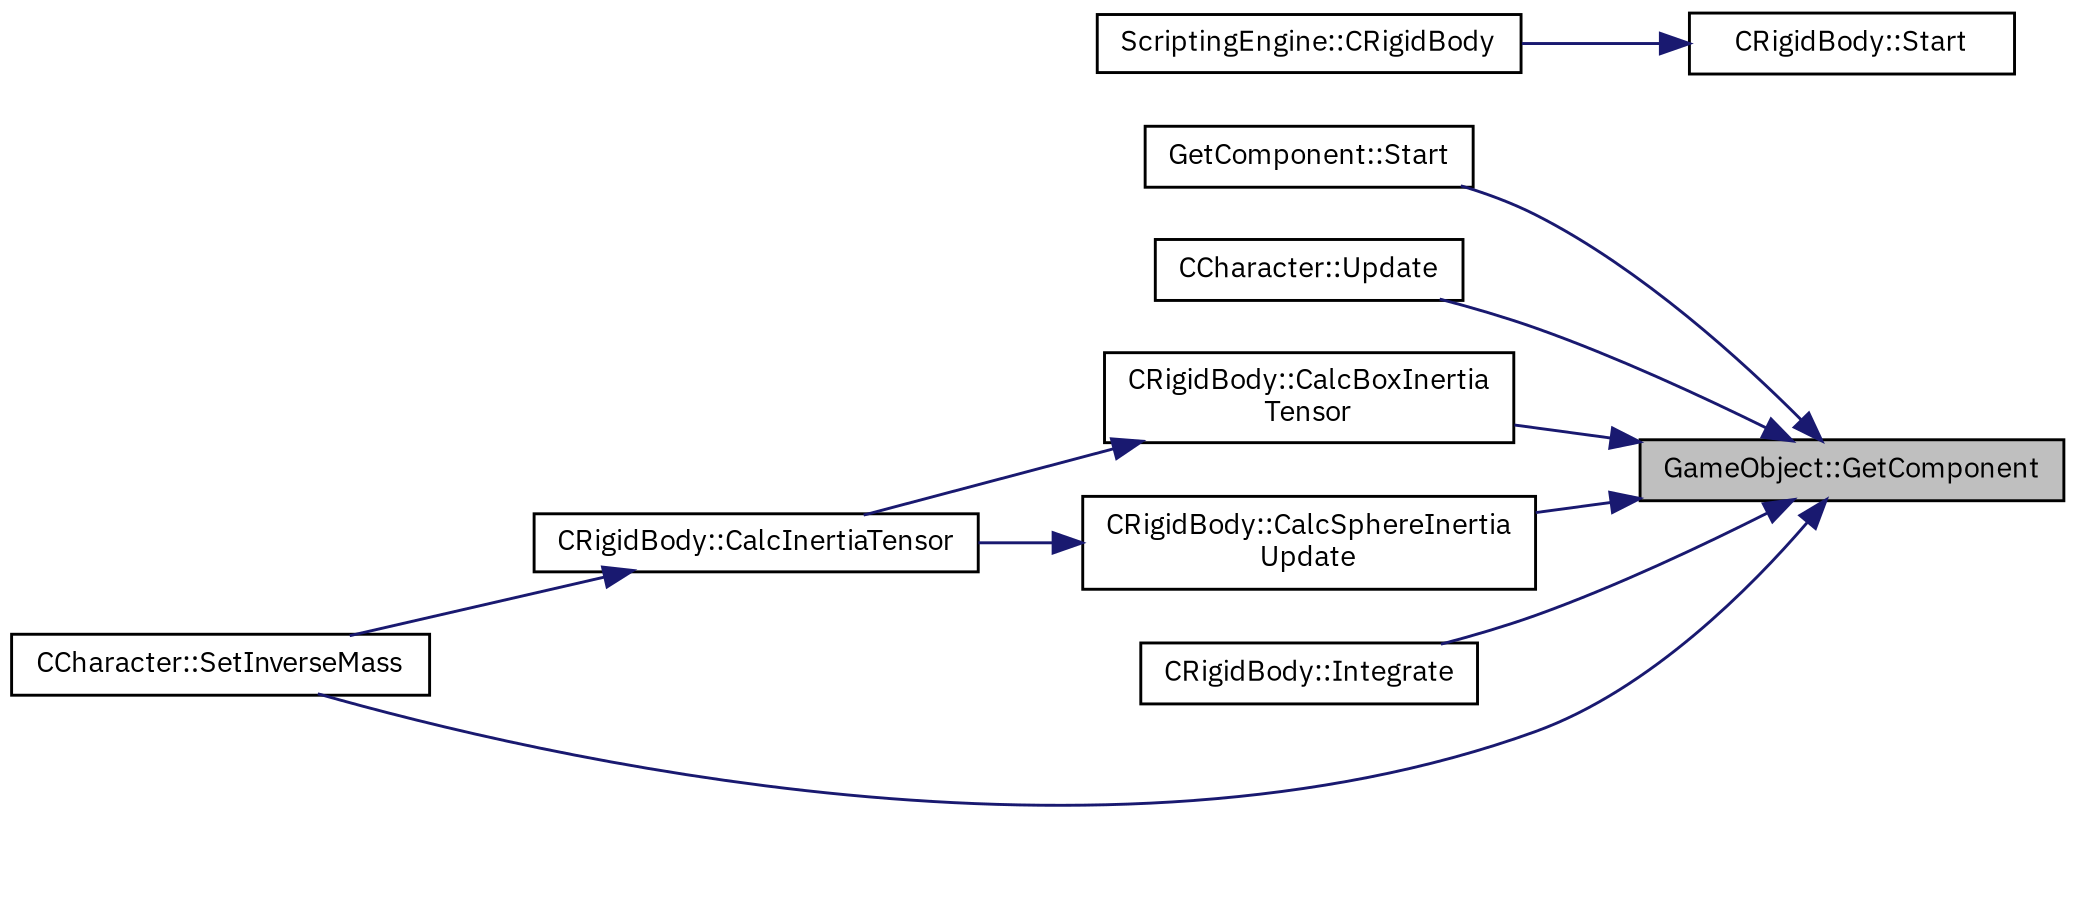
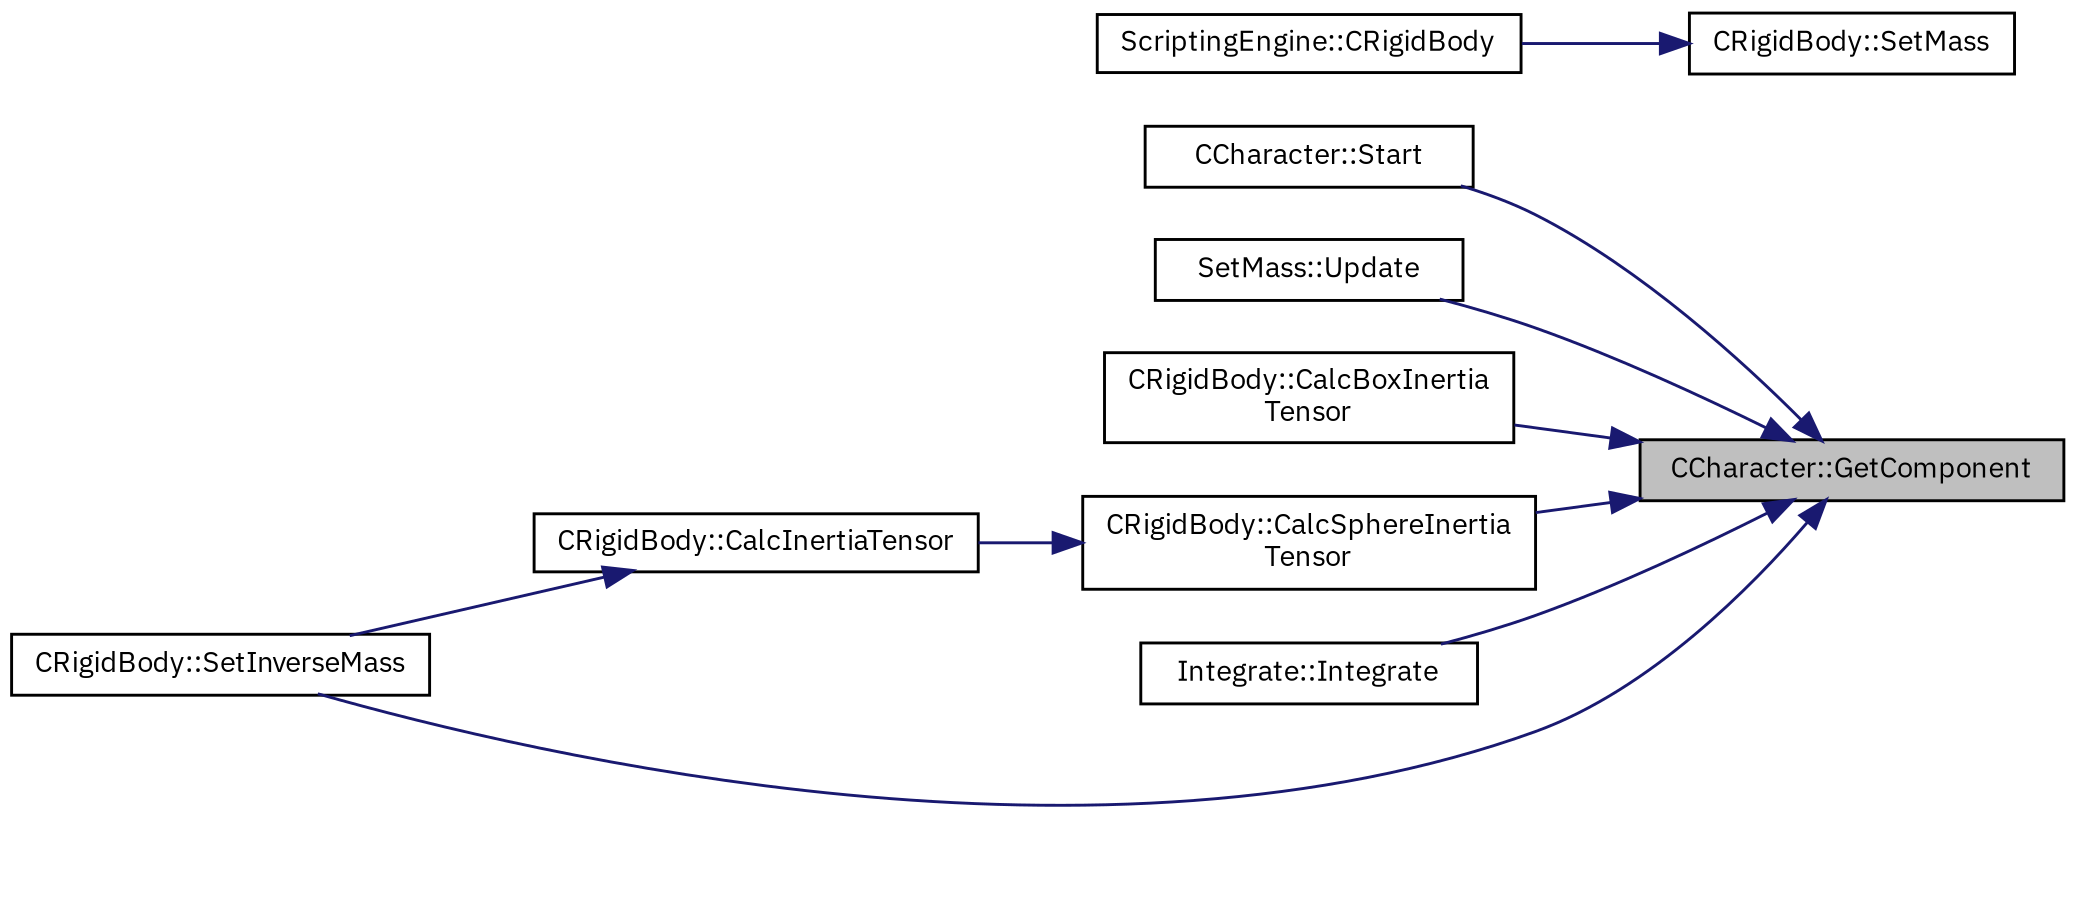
node "CRigidBody::Start": label "CRigidBody::Start" -> "CRigidBody::SetMass"
node "GetComponent::Start": label "GetComponent::Start" -> "CCharacter::Start"
node "CCharacter::Update": label "CCharacter::Update" -> "SetMass::Update"
node "GameObject::GetComponent": label "GameObject::GetComponent" -> "CCharacter::GetComponent"
edge "CRigidBody::CalcInertiaTensor" -> "CRigidBody::CalcBoxInertia Tensor": removed
node "CRigidBody::CalcSphereInertia Update": label "CRigidBody::CalcSphereInertia Update" -> "CRigidBody::CalcSphereInertia Tensor"
node "CCharacter::SetInverseMass": label "CCharacter::SetInverseMass" -> "CRigidBody::SetInverseMass"
node "CRigidBody::Integrate": label "CRigidBody::Integrate" -> "Integrate::Integrate"
